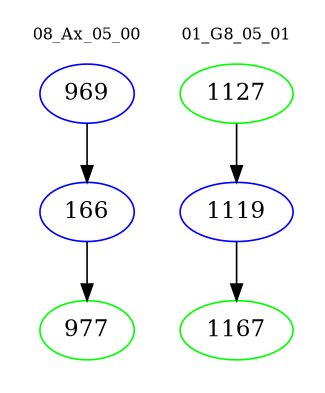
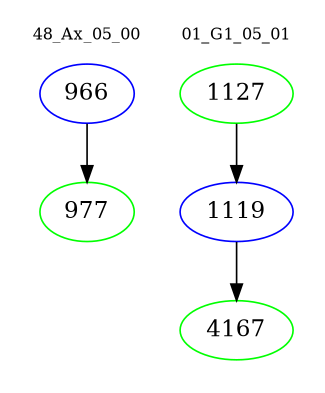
cluster "08_Ax_05_00": label "08_Ax_05_00" -> "48_Ax_05_00"
cluster "01_G8_05_01": label "01_G8_05_01" -> "01_G1_05_01"
node "969": removed
node "166": label "166" -> "966"
node "1167": label "1167" -> "4167"
